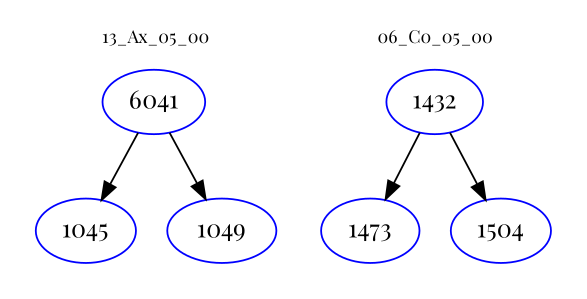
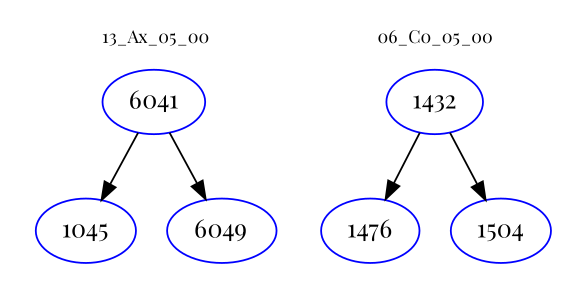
node "1049": label "1049" -> "6049"
node "1473": label "1473" -> "1476"
